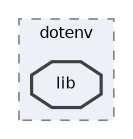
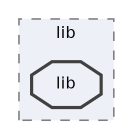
cluster "dotenv": label "dotenv" -> "lib"
